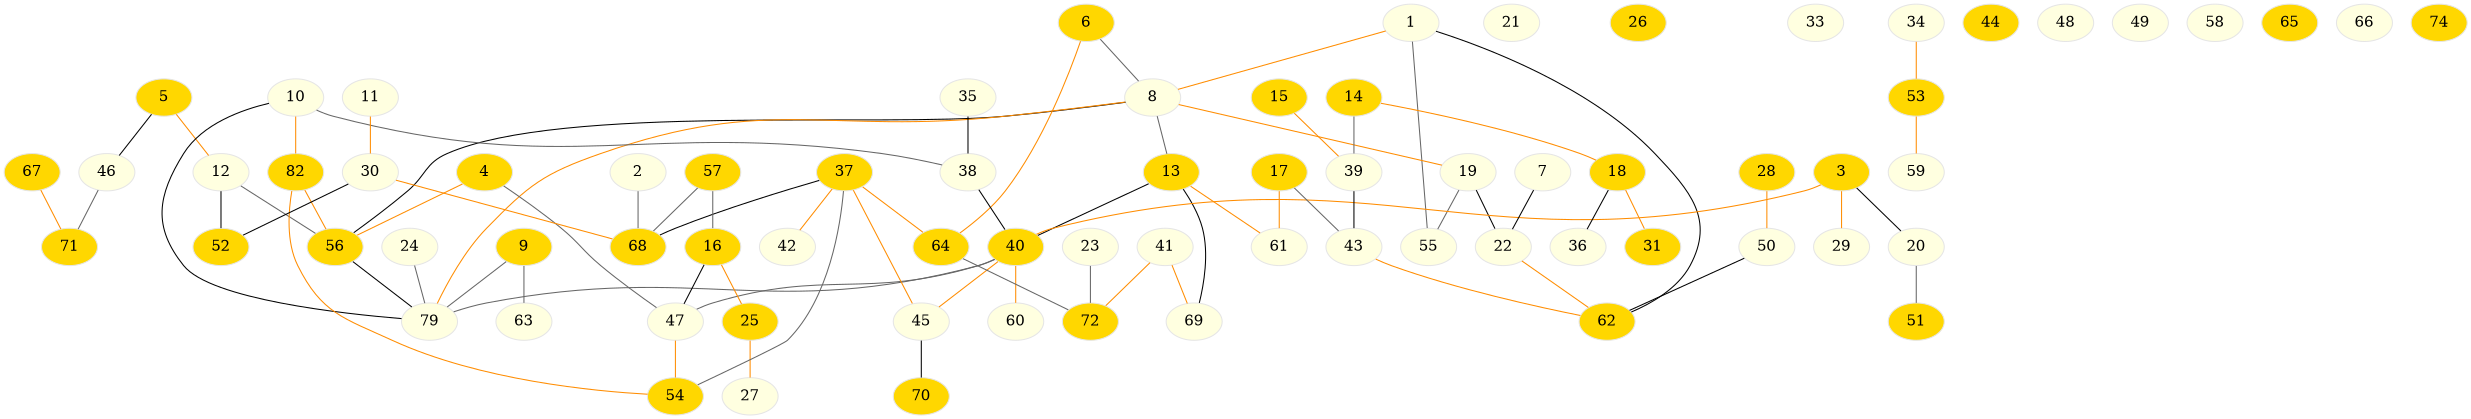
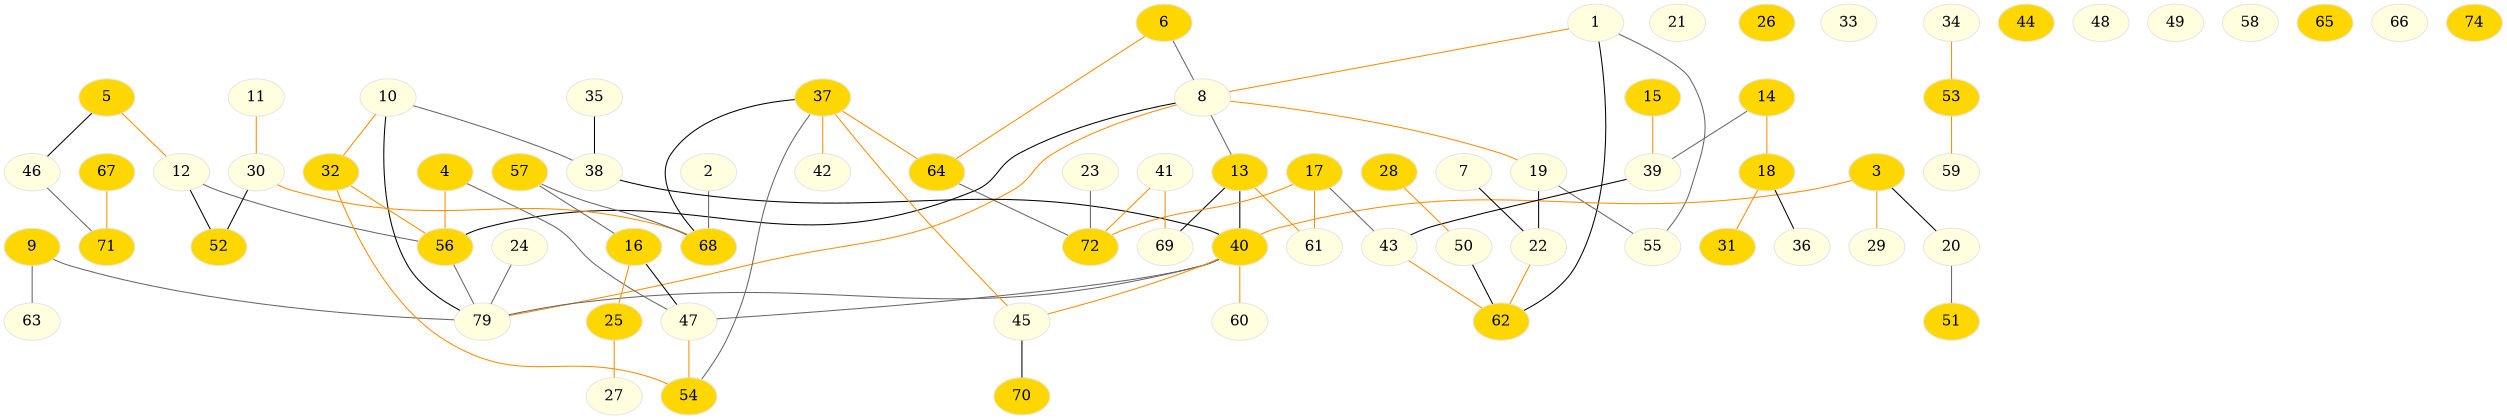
node "82": label "82" -> "32"
edge "17" -- "72": added
edge "56" -- "79": color black -> gray40
